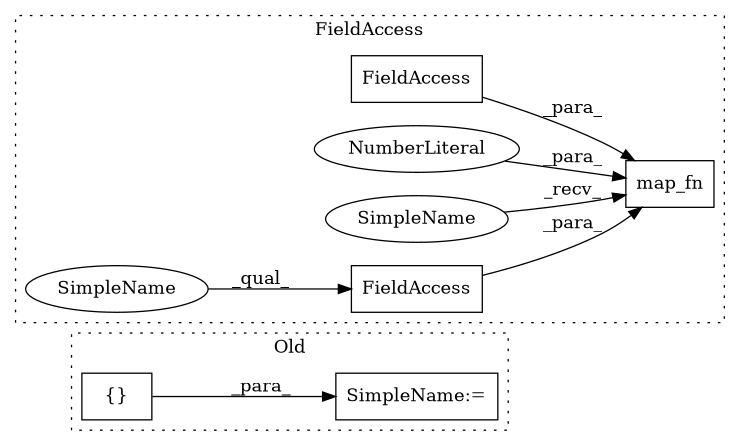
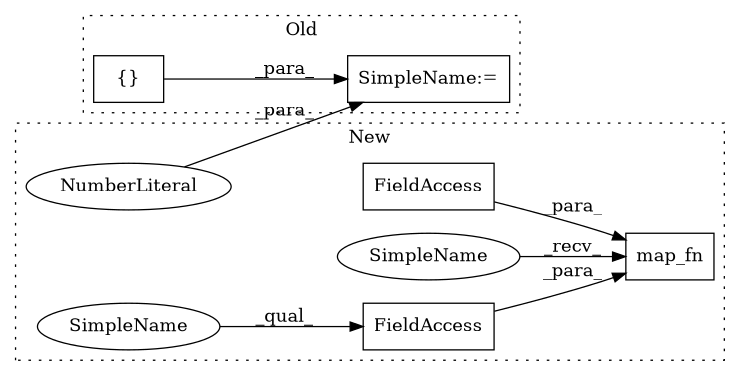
cluster "FieldAccess": label "FieldAccess" -> "New"
edge "NumberLiteral" -> "map_fn": now "NumberLiteral" -> "SimpleName:="
